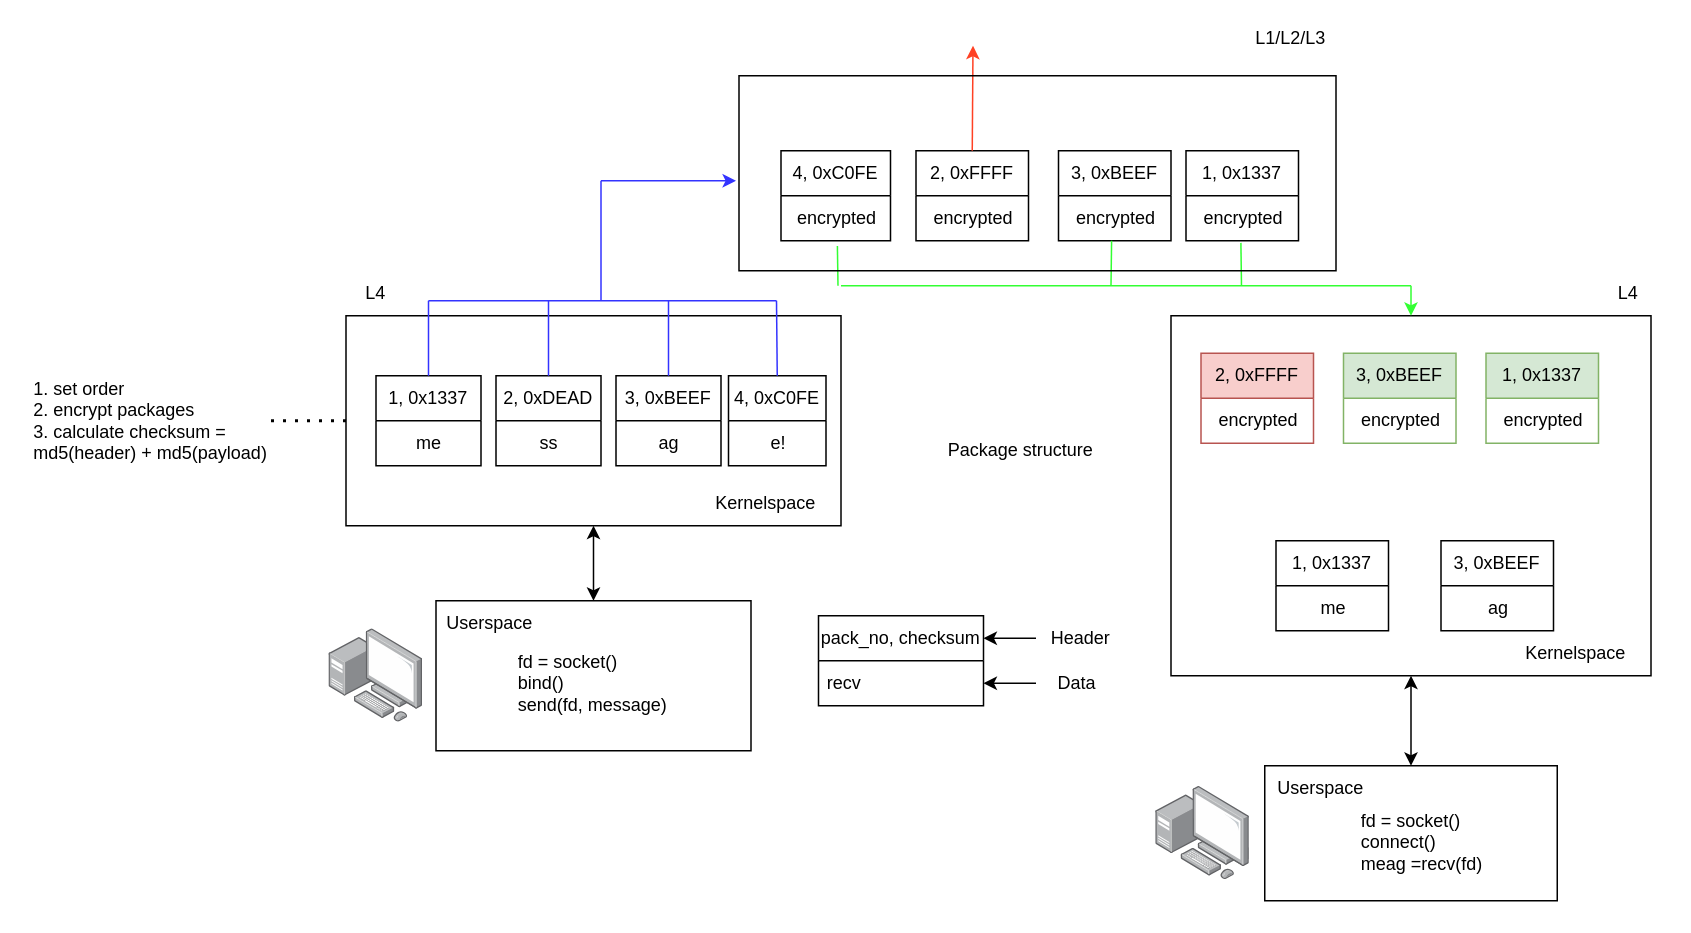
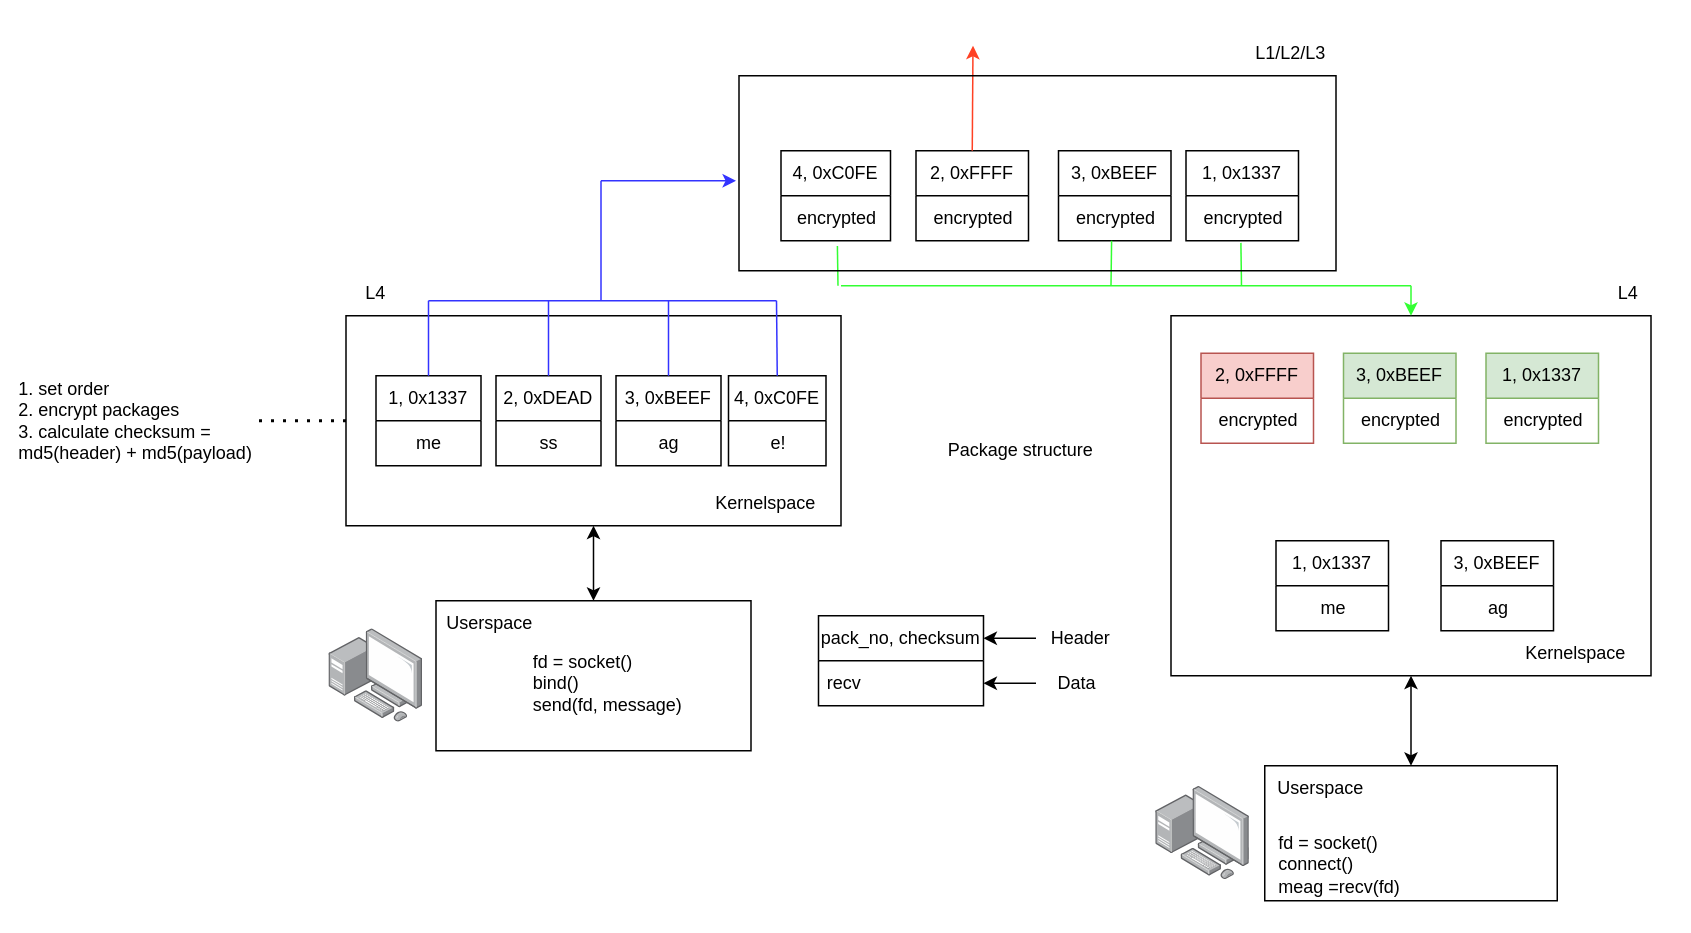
node "L1/L2/L3": moved (1291, 38) -> (1291, 53)
node "1. set order 2. encrypt packages 3. calculate checksum = md5(header) + md5(payload)": moved (151, 421) -> (136, 421)
node "fd = socket() bind() send(fd, message)": moved (595, 683) -> (610, 683)
node "fd = socket() connect() meag =recv(fd)": moved (1426, 843) -> (1343, 865)
